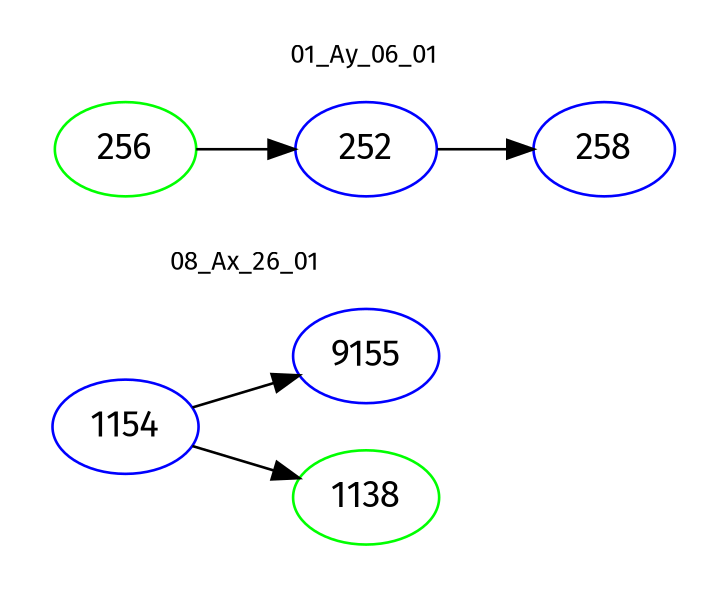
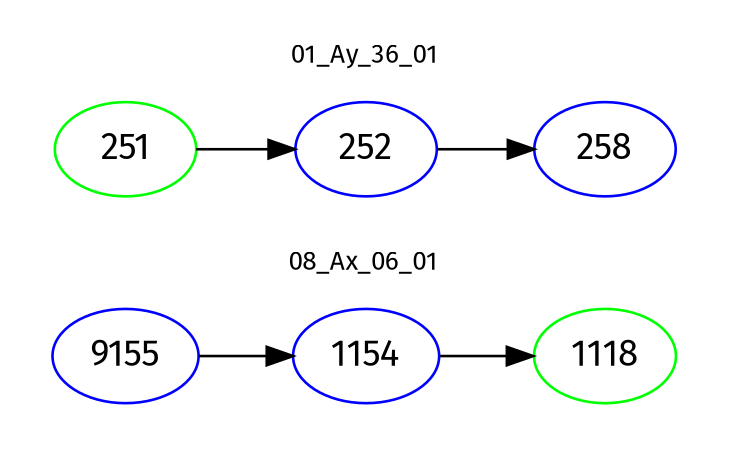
cluster "01_Ay_06_01": label "01_Ay_06_01" -> "01_Ay_36_01"
node "256": label "256" -> "251"
cluster "08_Ax_26_01": label "08_Ax_26_01" -> "08_Ax_06_01"
edge "1154" -> "9155": reversed
node "1138": label "1138" -> "1118"
